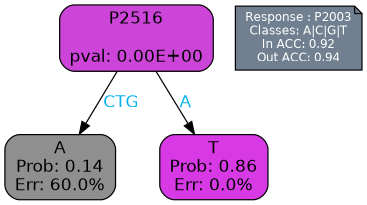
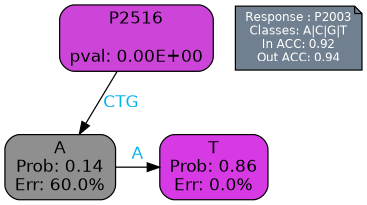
edge "P2516 pval: 0.00E+00" -> "T Prob: 0.86 Err: 0.0%": now "A Prob: 0.14 Err: 60.0%" -> "T Prob: 0.86 Err: 0.0%"
